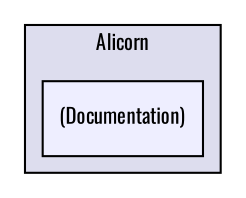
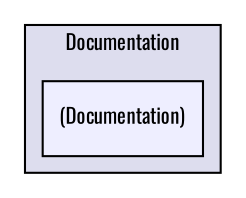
cluster "Alicorn": label "Alicorn" -> "Documentation"
